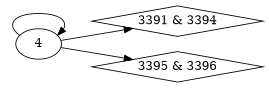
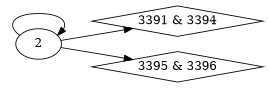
node "4": label "4" -> "2"
